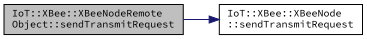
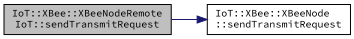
node "IoT::XBee::XBeeNodeRemote Object::sendTransmitRequest": label "IoT::XBee::XBeeNodeRemote Object::sendTransmitRequest" -> "IoT::XBee::XBeeNodeRemote IoT::sendTransmitRequest"
